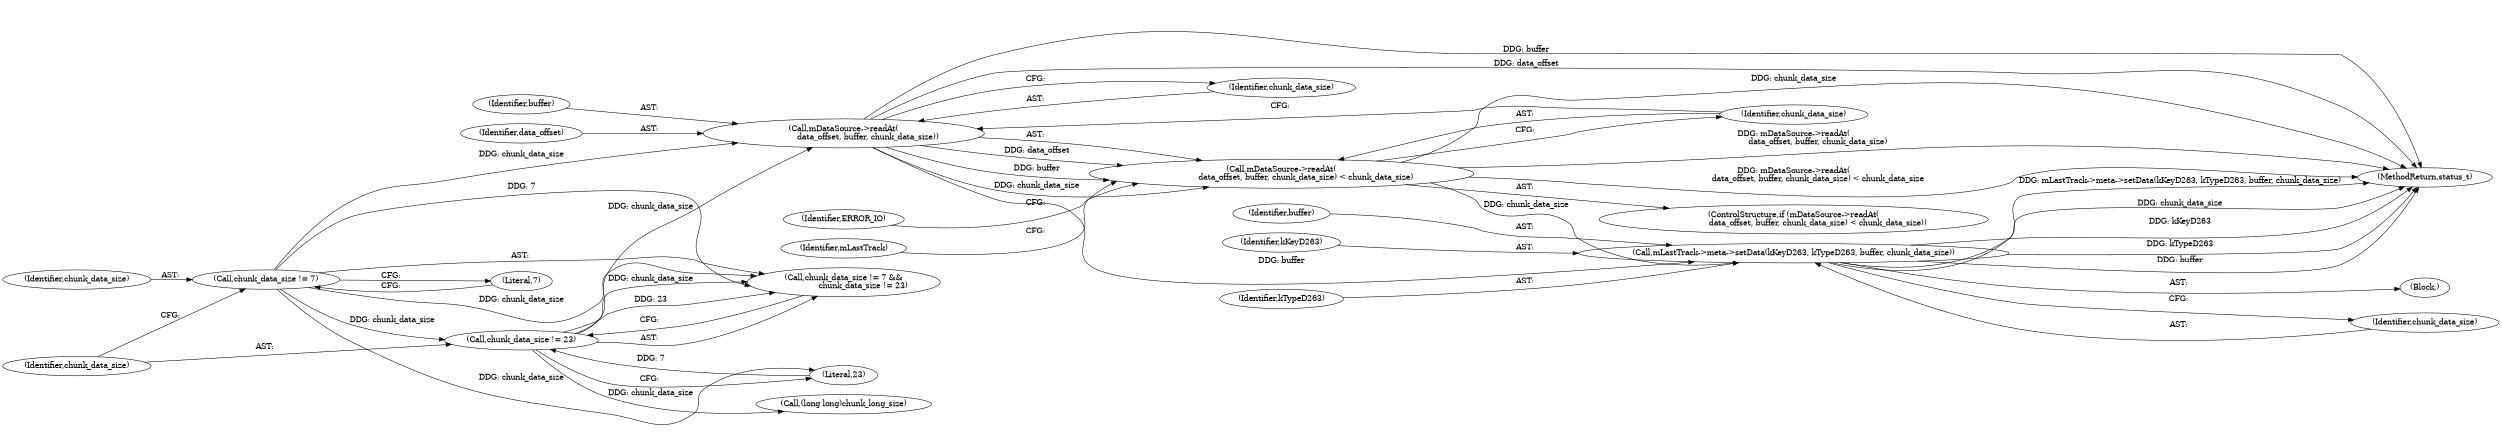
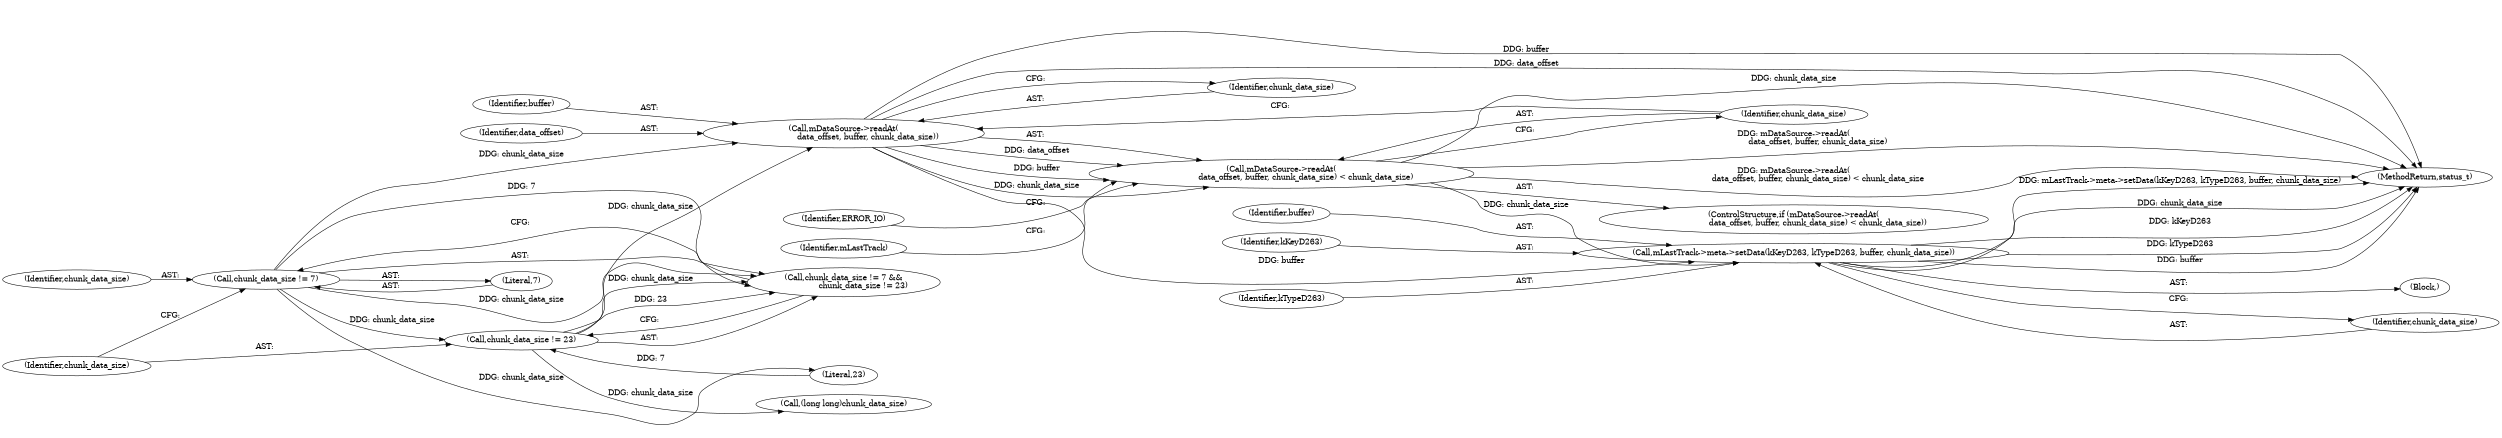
edge "(Call,chunk_data_size != 7 && chunk_data_size != 23)" -> "(Call,chunk_data_size != 7)": added, label "CFG:"
edge "(Call,chunk_data_size != 7)" -> "(Literal,7)": label "CFG: " -> "AST: "
edge "(Literal,7)" -> "(Call,chunk_data_size != 7)": label "CFG: " -> "AST: "
edge "(Call,chunk_data_size != 23)" -> "(Literal,23)": removed, label "CFG:"
node "(Call,(long long)chunk_long_size)": label "(Call,(long long)chunk_long_size)" -> "(Call,(long long)chunk_data_size)"
